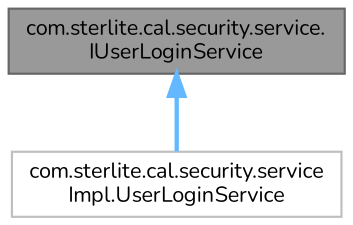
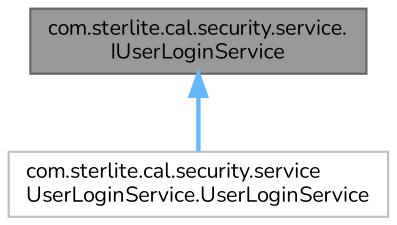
node "com.sterlite.cal.security.service Impl.UserLoginService": label "com.sterlite.cal.security.service Impl.UserLoginService" -> "com.sterlite.cal.security.service UserLoginService.UserLoginService"
